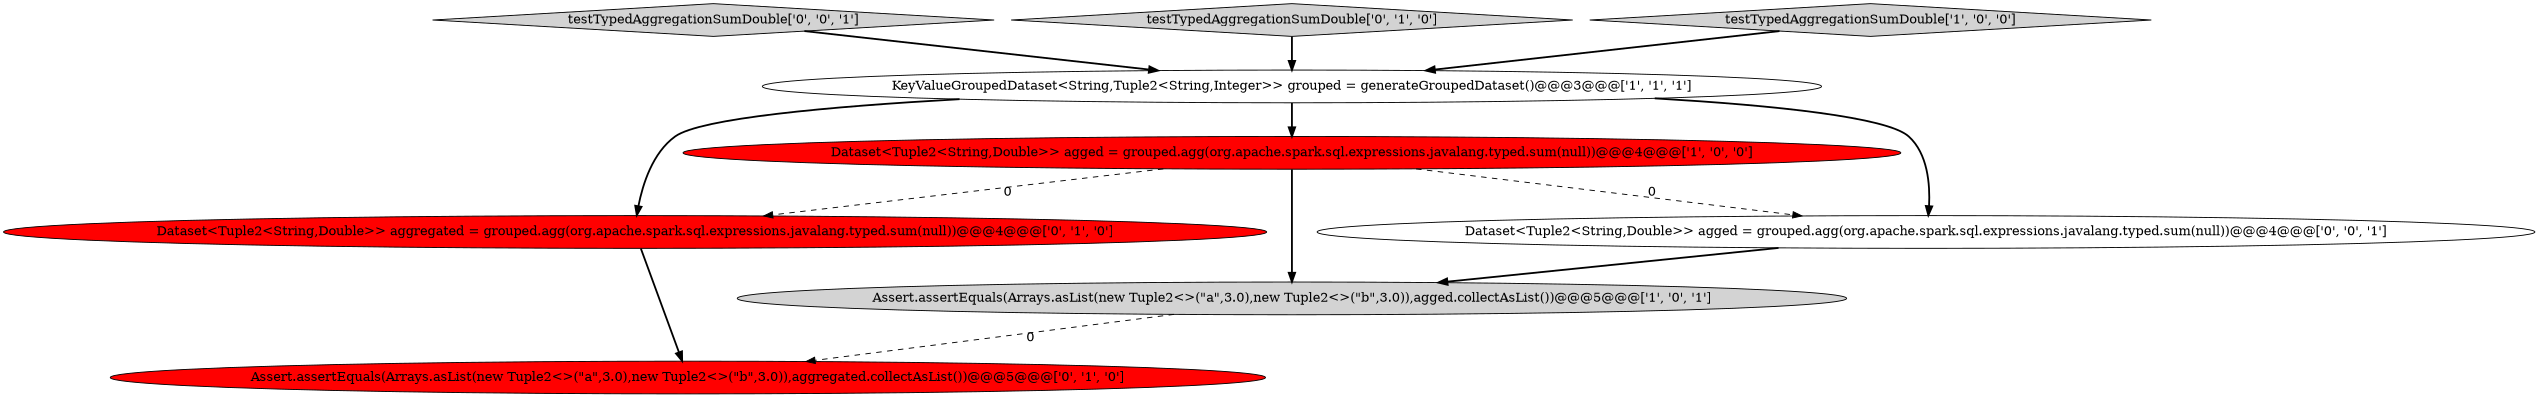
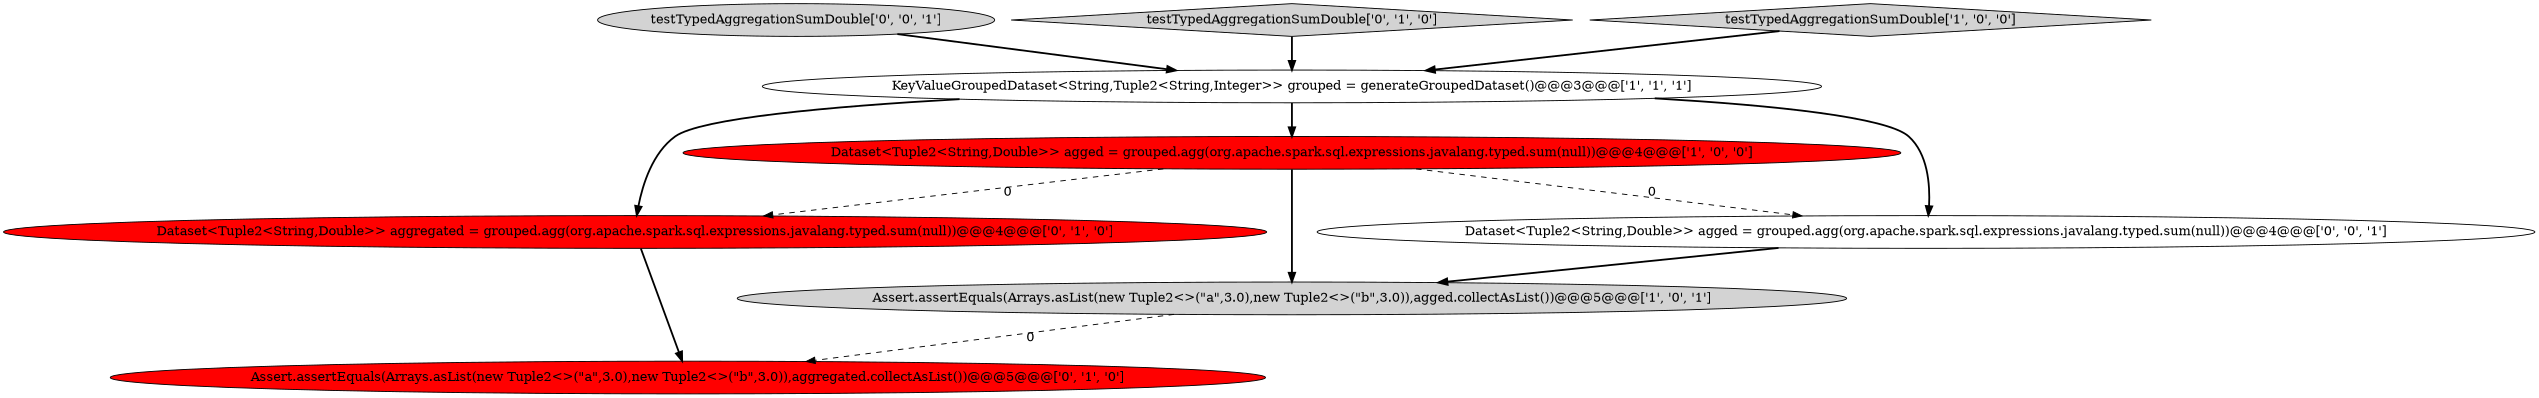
node "testTypedAggregationSumDouble['0', '0', '1']": shape diamond -> ellipse
